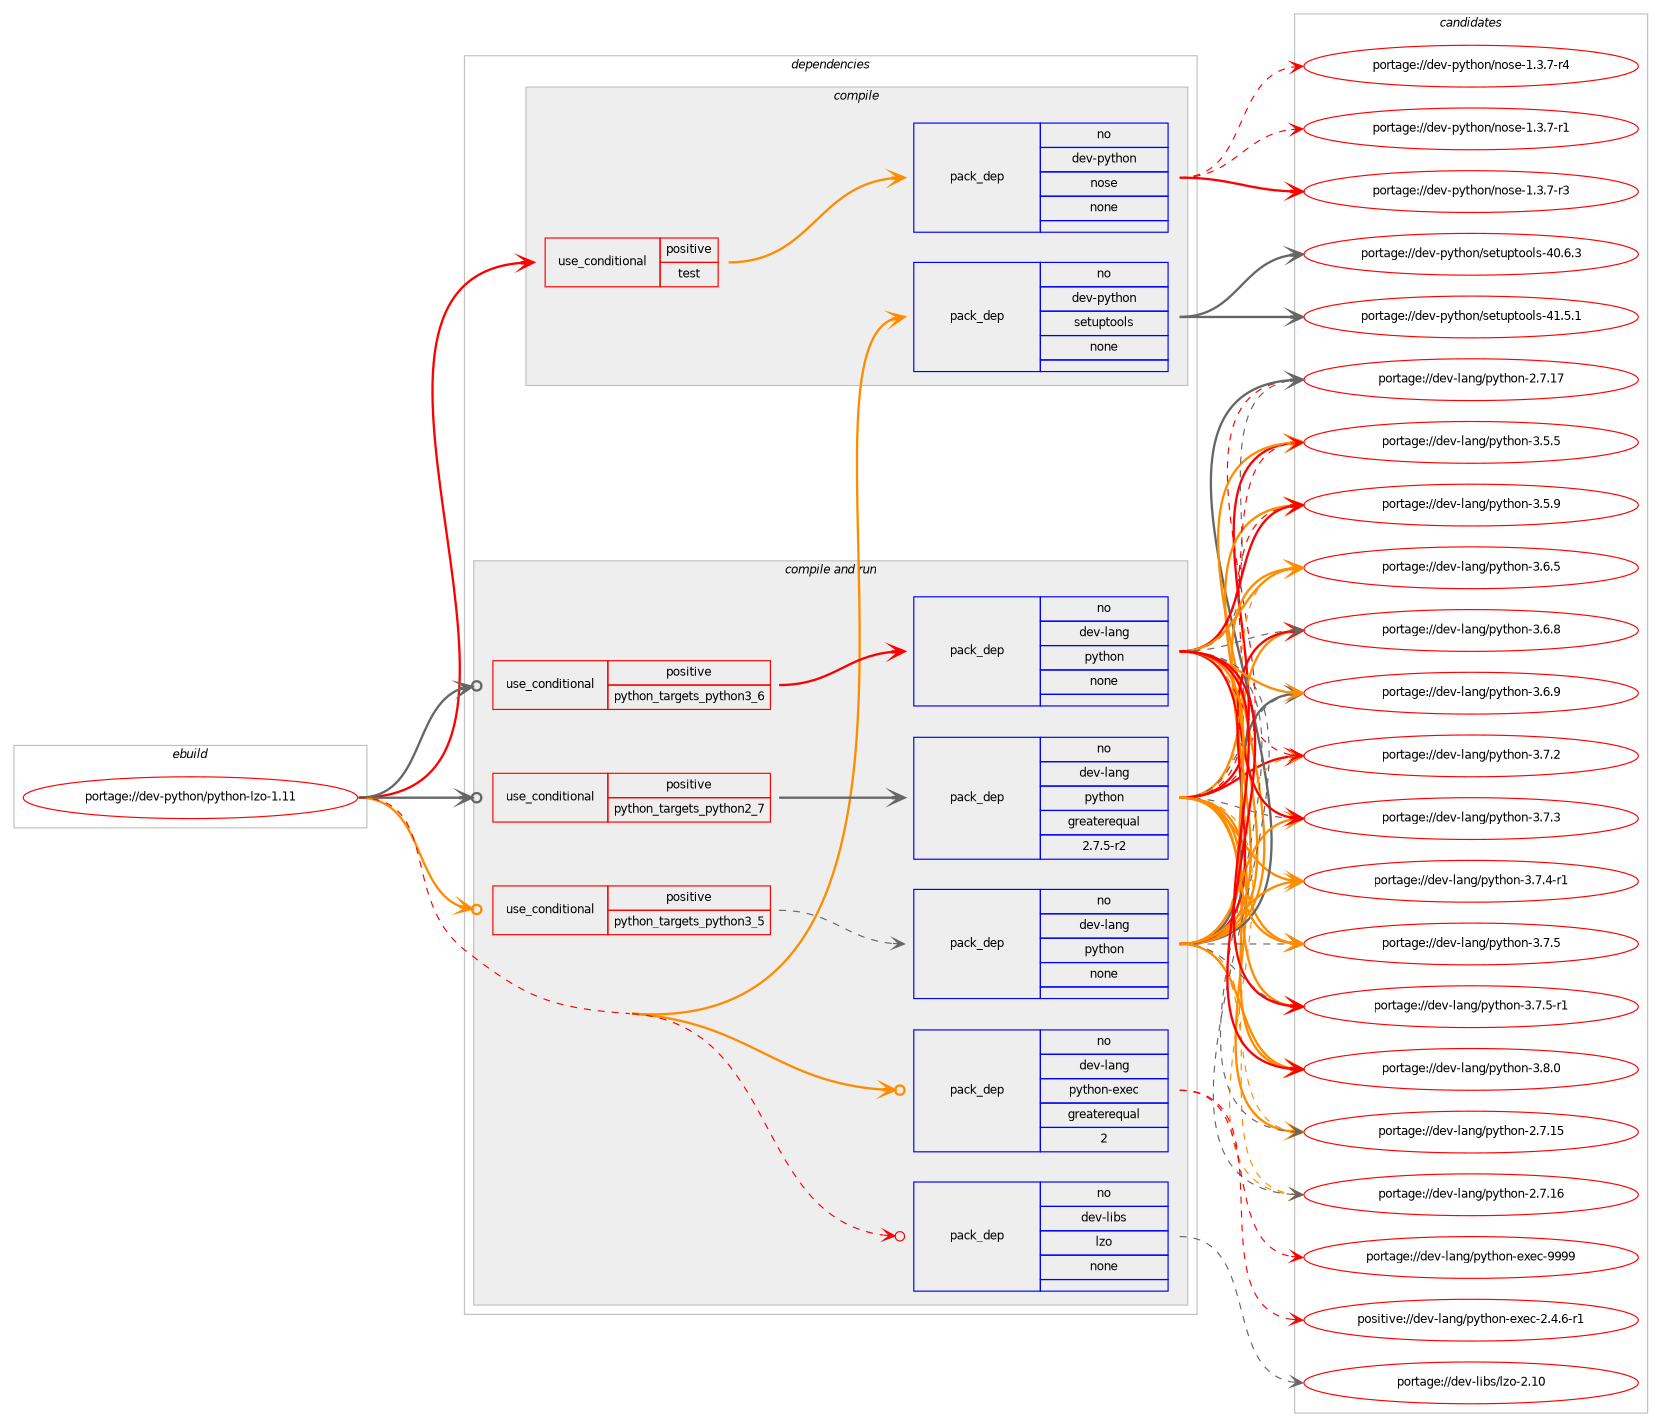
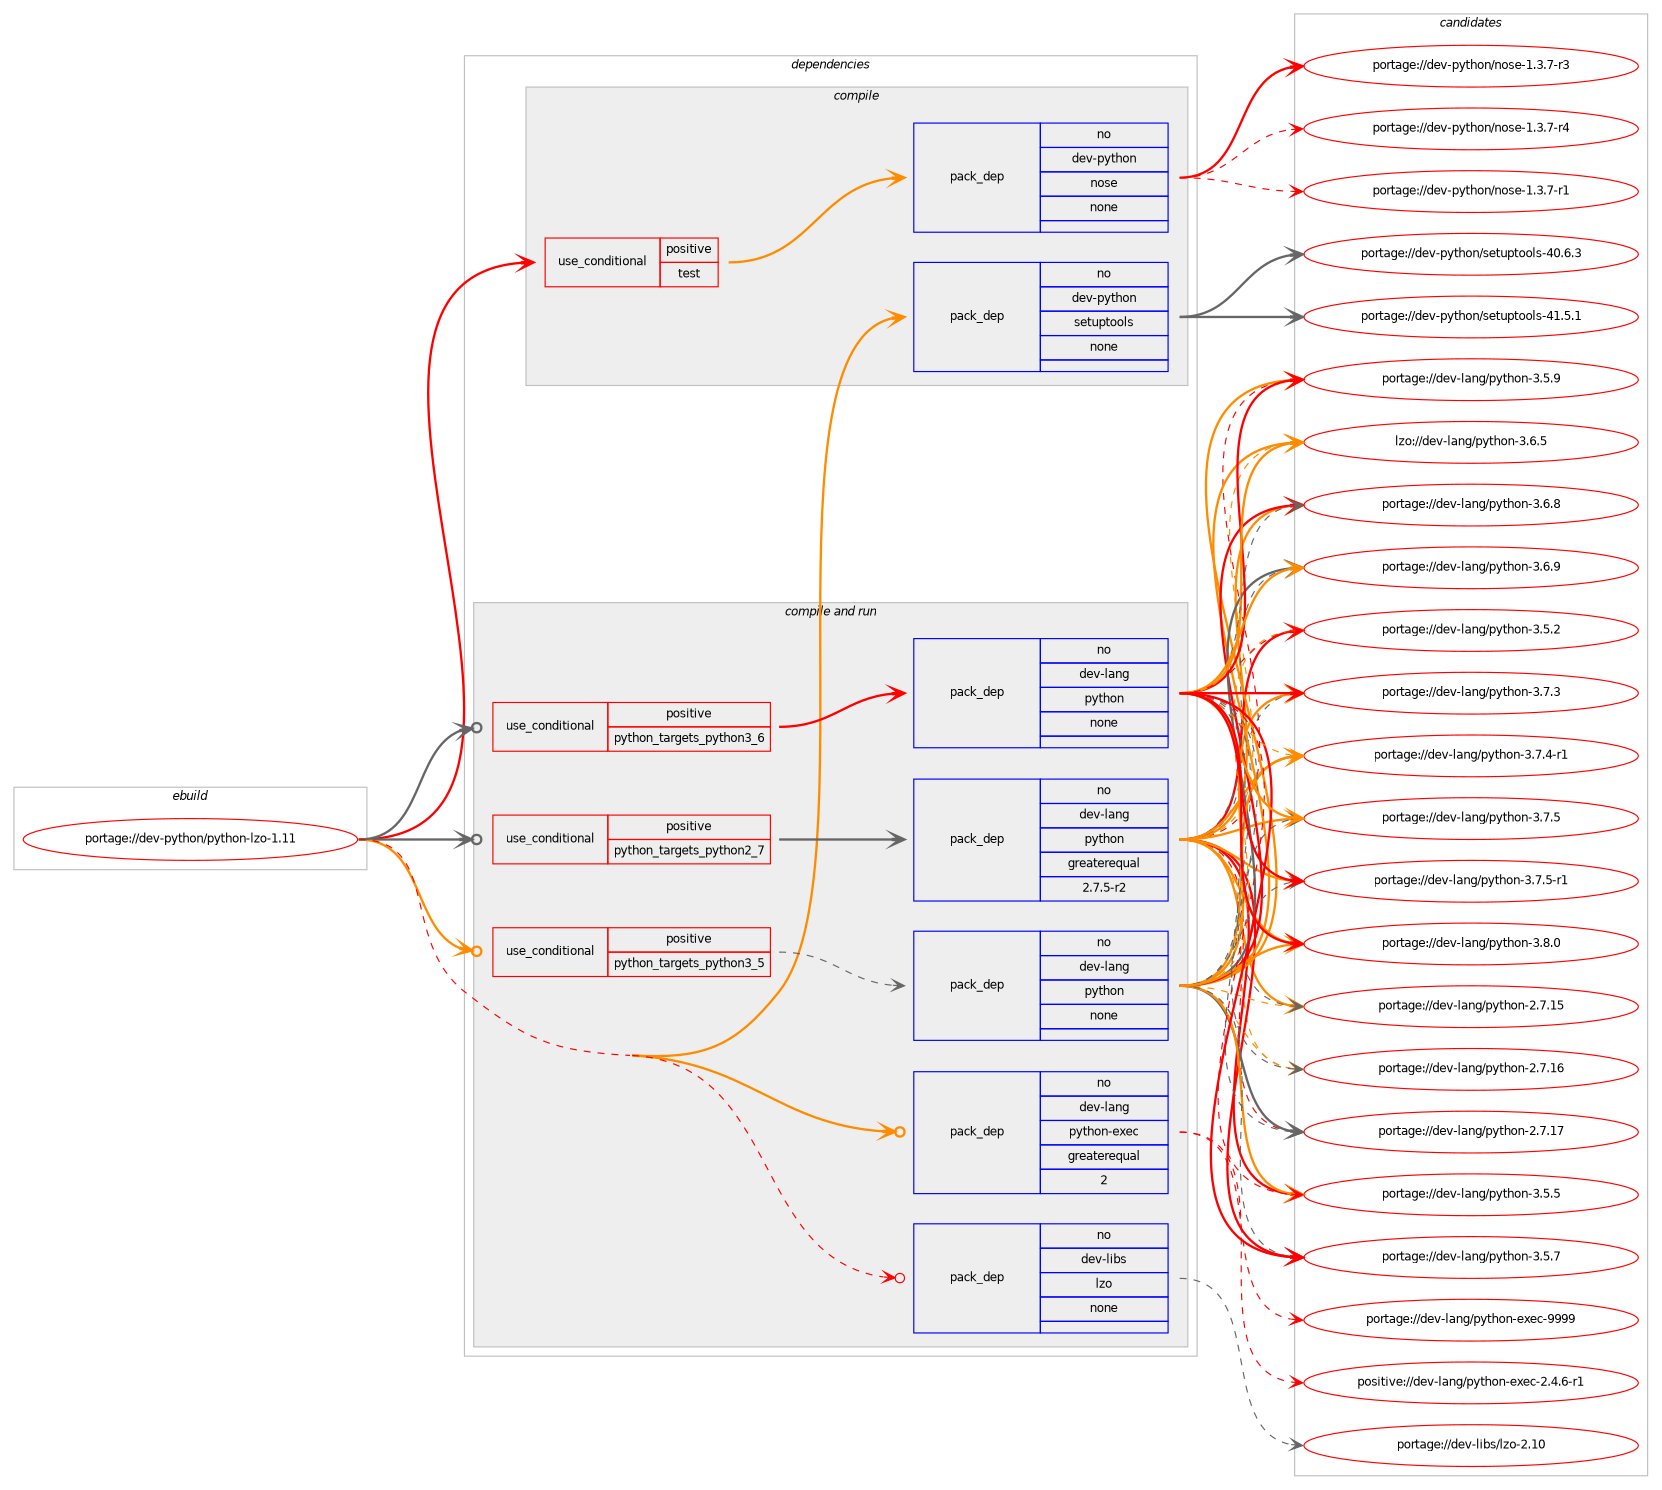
node "portage://dev-lang/python-3.6.5": label "portage://dev-lang/python-3.6.5" -> "lzo://dev-lang/python-3.6.5"
node "portage://dev-lang/python-3.7.2": label "portage://dev-lang/python-3.7.2" -> "portage://dev-lang/python-3.5.2"
node "portage://dev-lang/python-3.5.7": added
